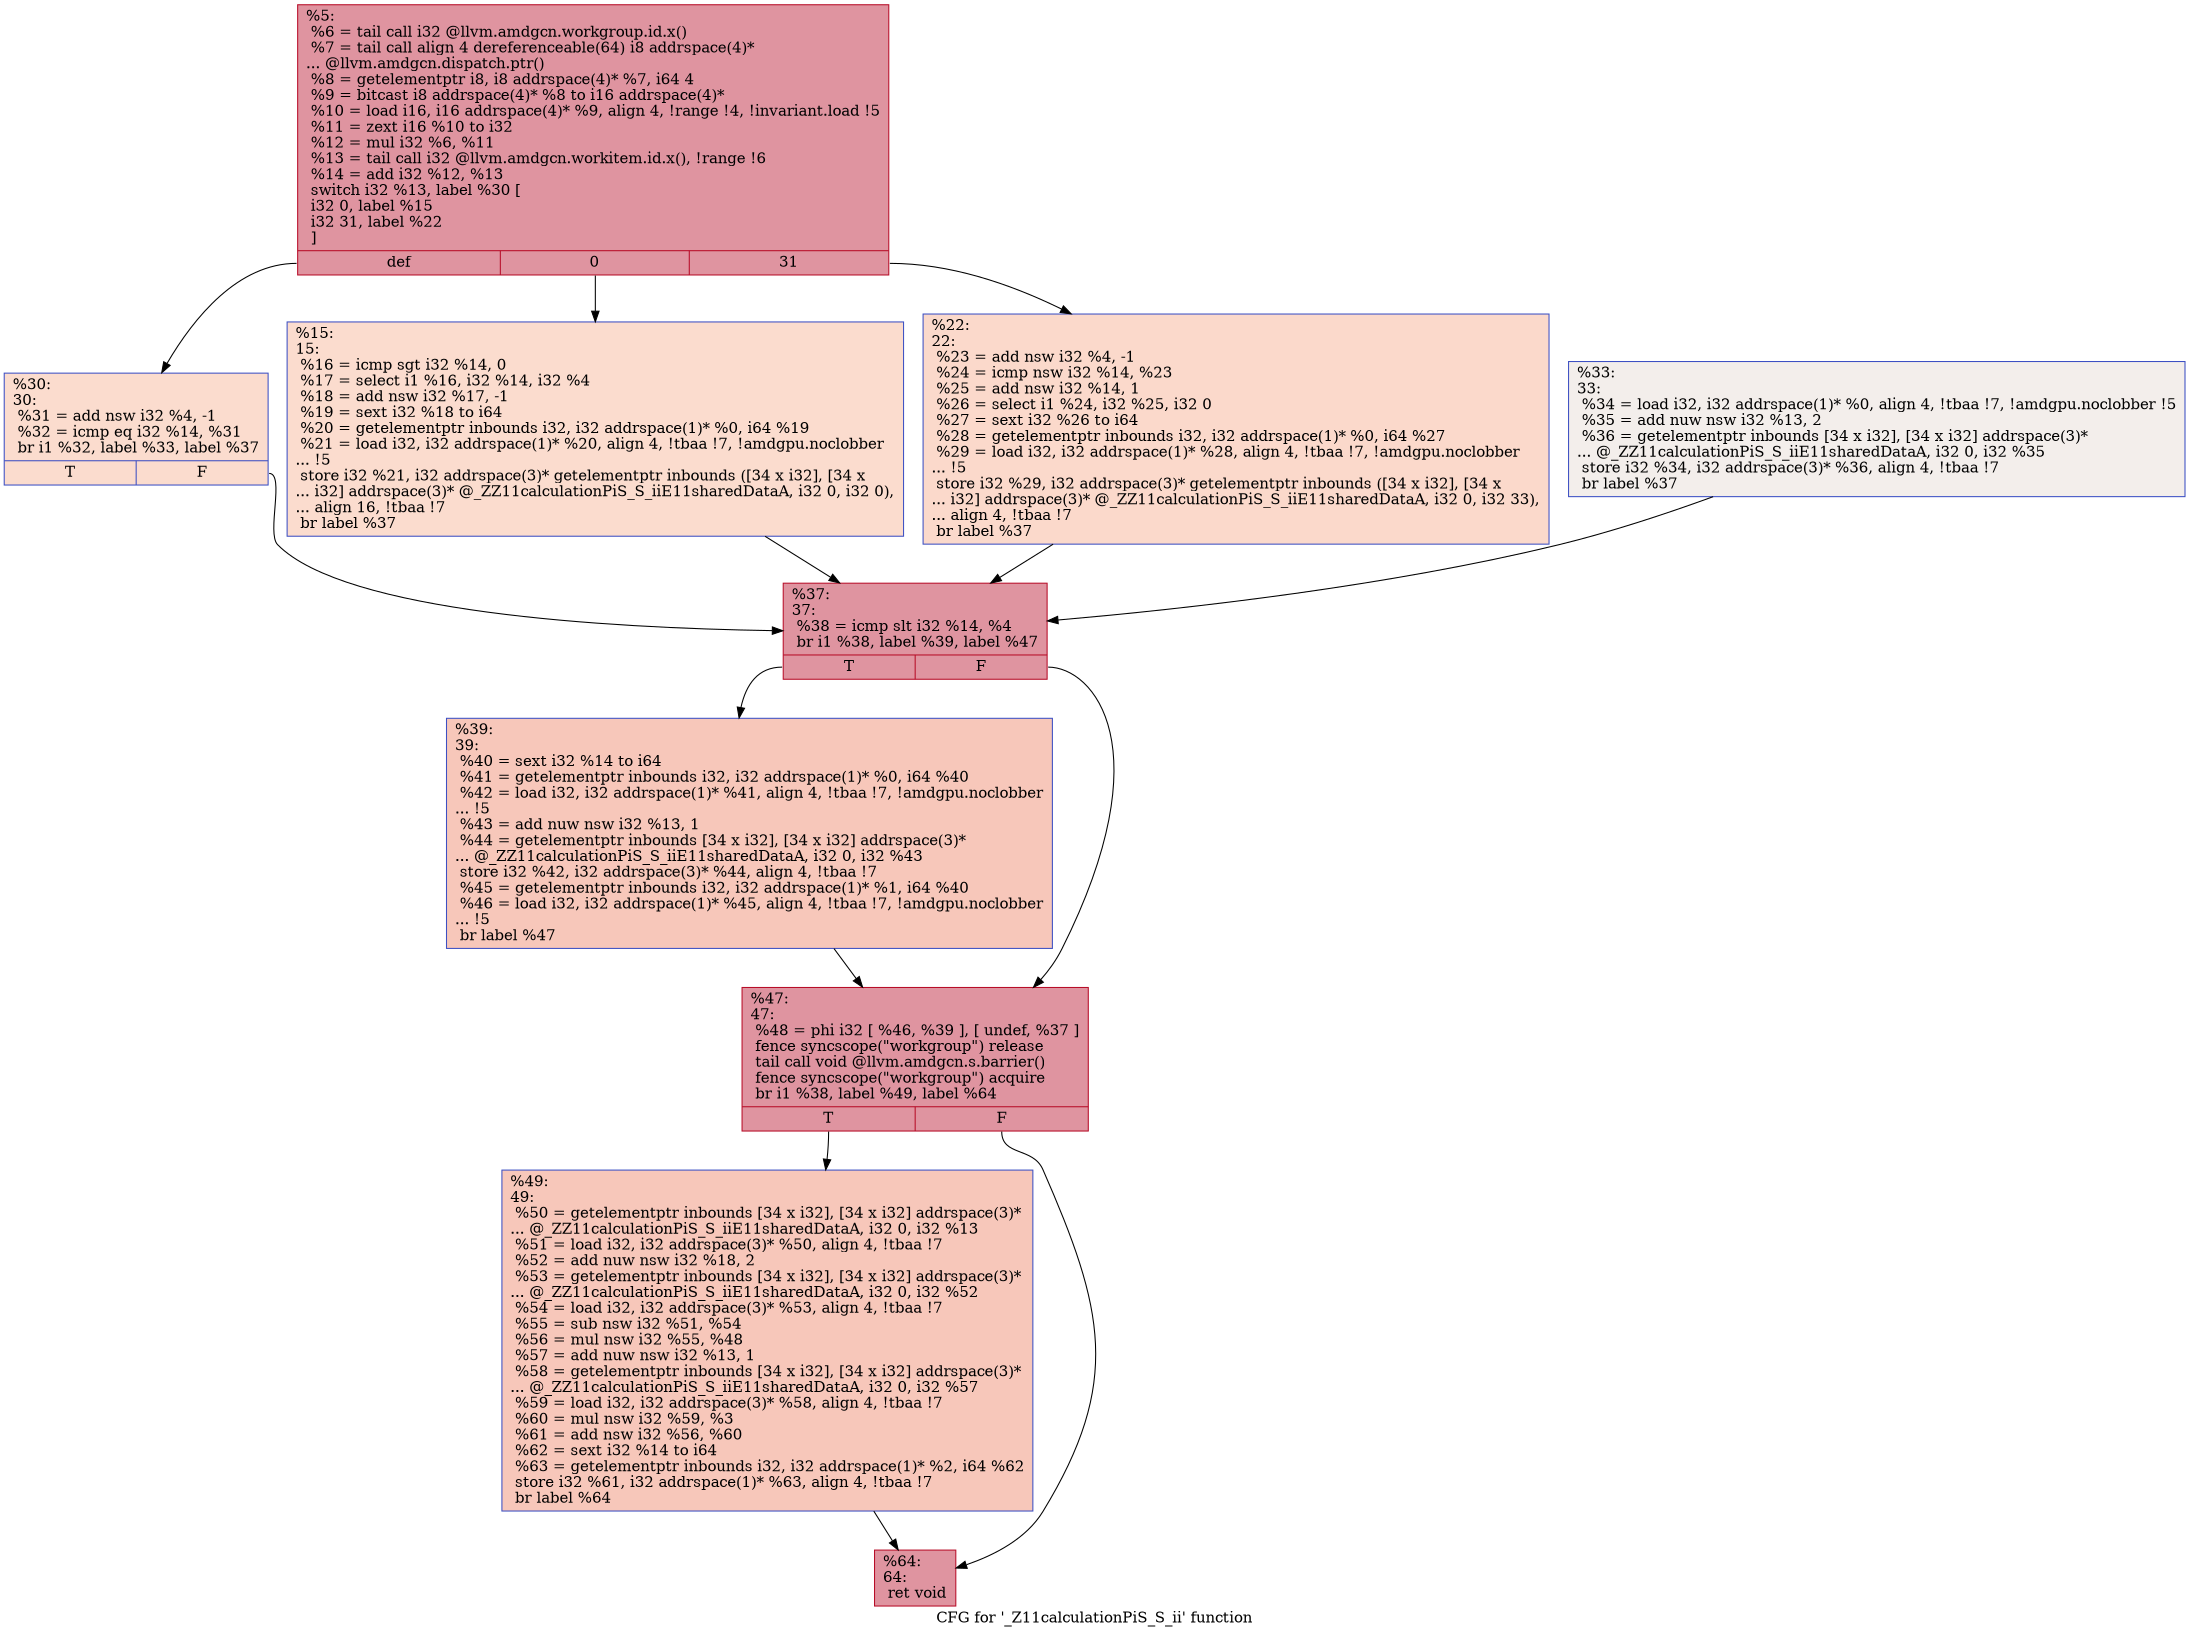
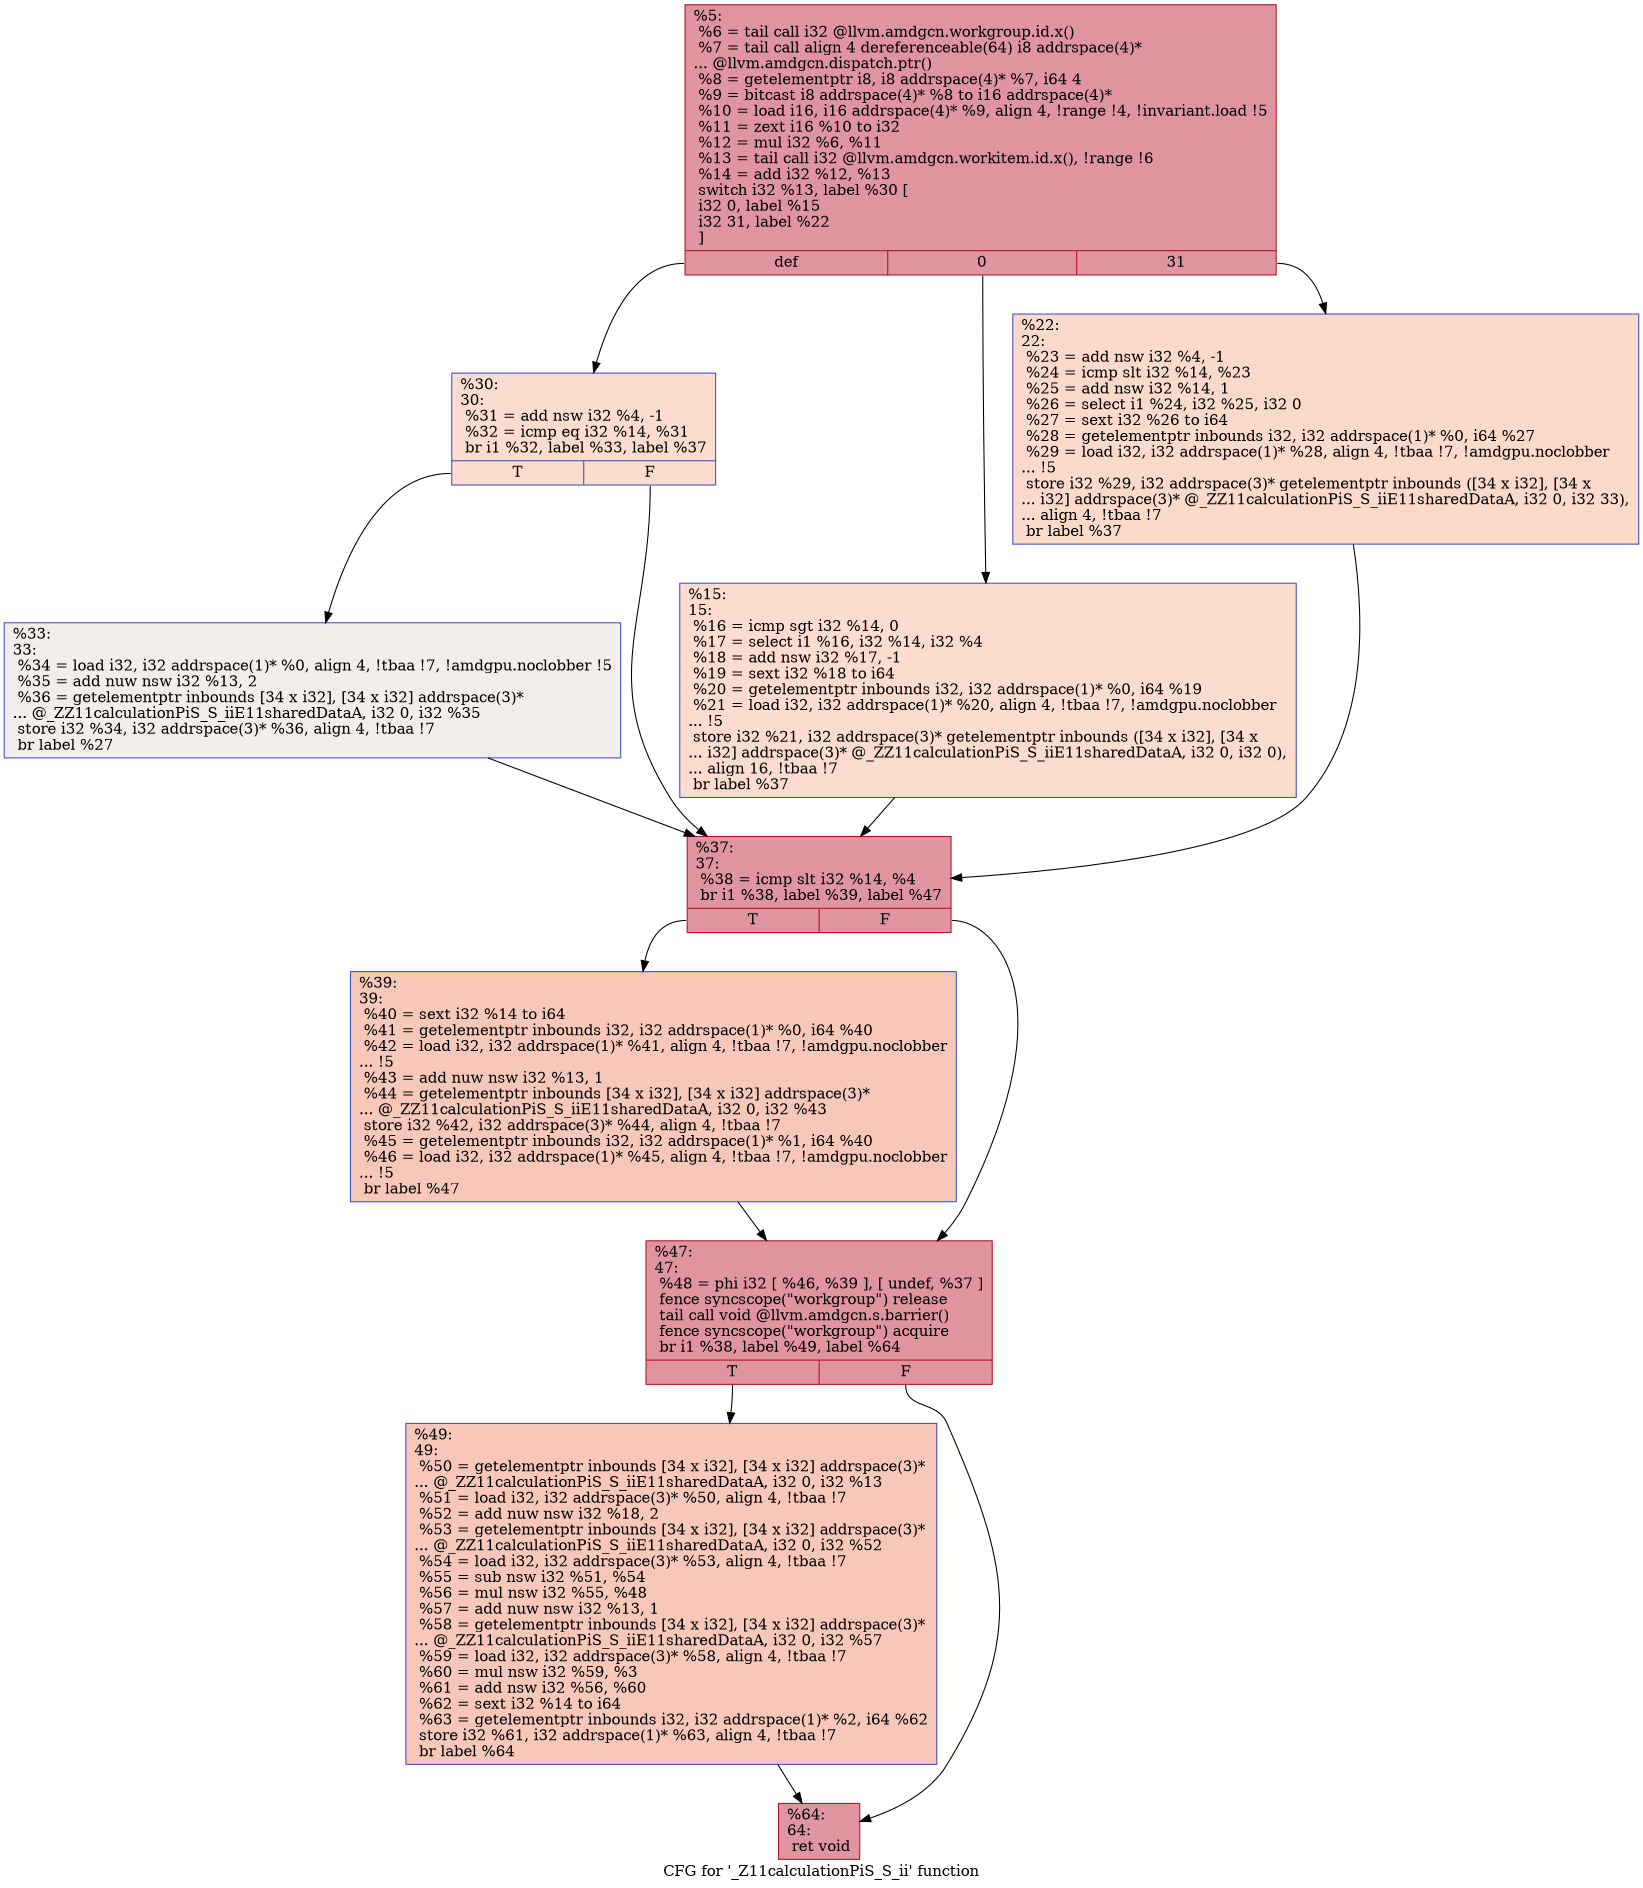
node "%22:": text "%24 = icmp nsw i32 %14, %23" -> "%24 = icmp slt i32 %14, %23"
node "%33:": text "br label %37" -> "br label %27"
edge "%30:" -> "%33:": added
